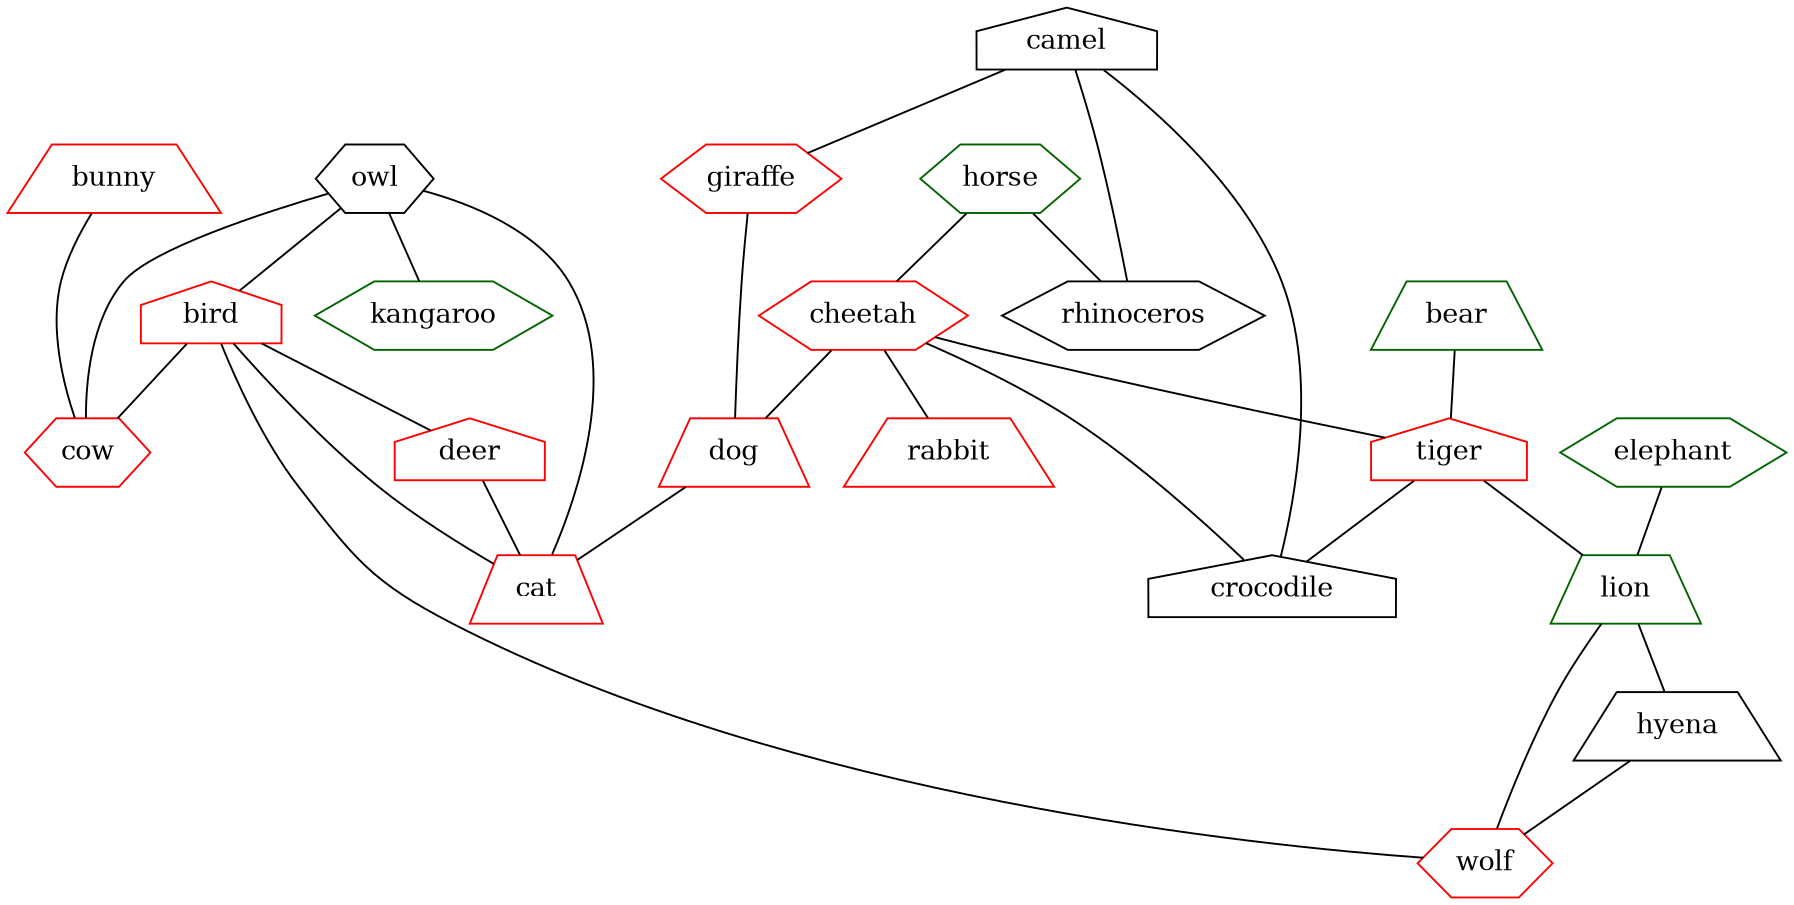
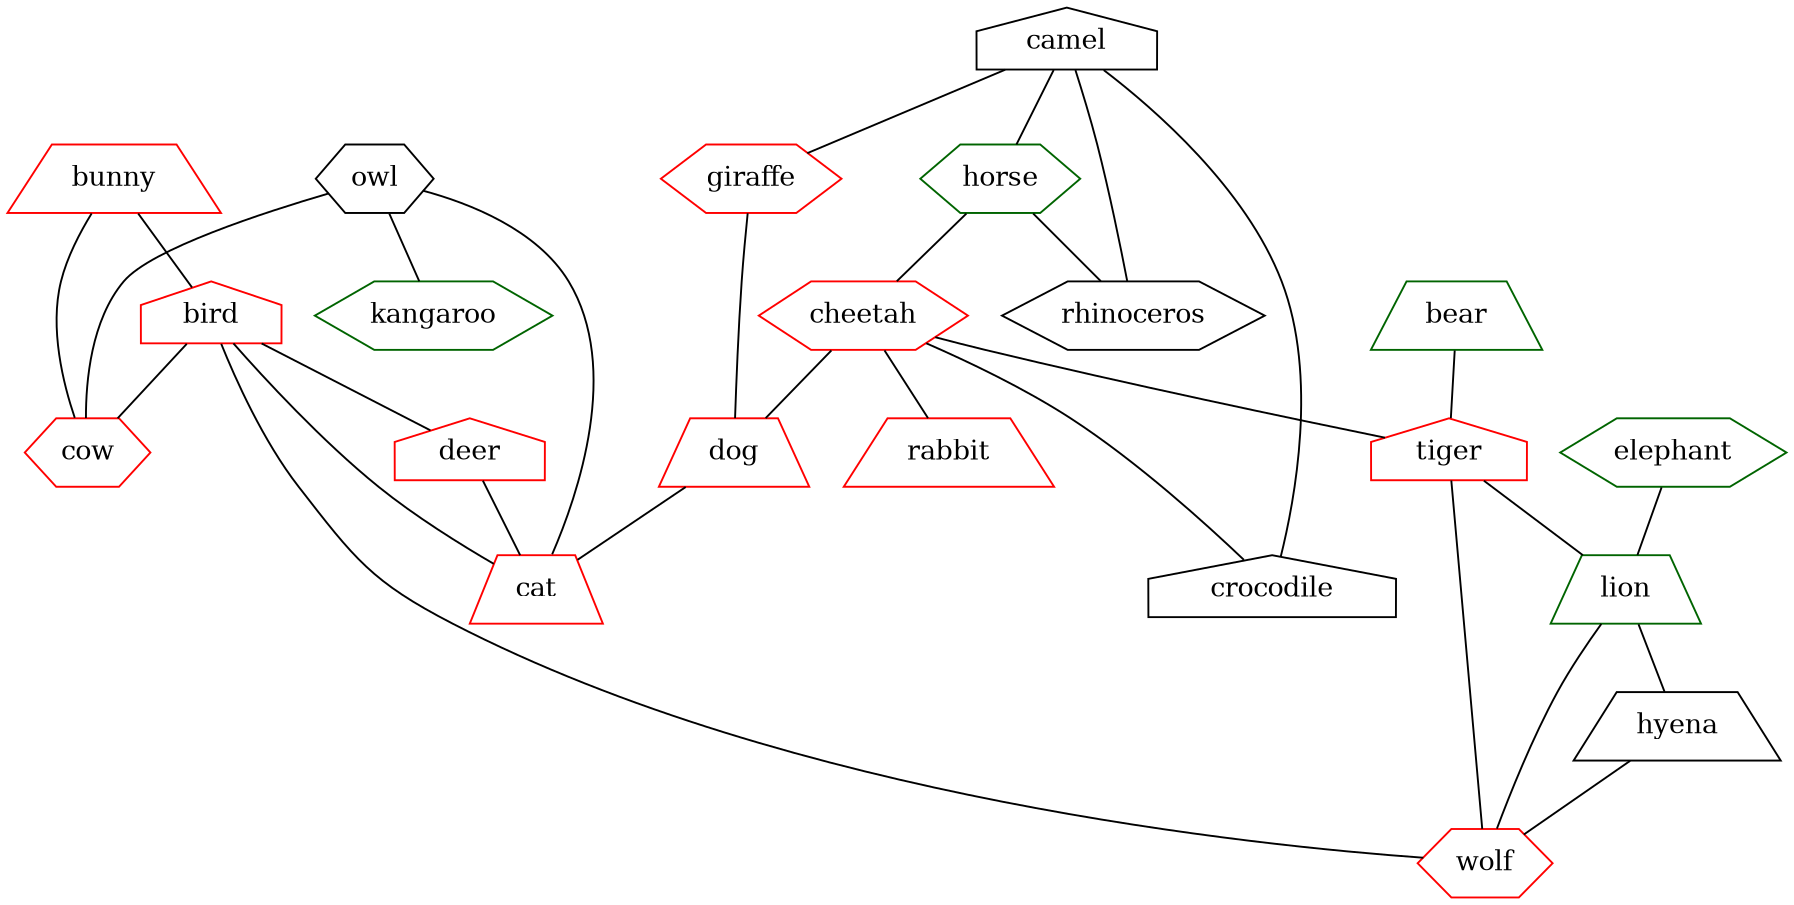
edge "camel" -- "horse": added
edge "owl" -- "bird": now "bunny" -- "bird"
edge "tiger" -- "crocodile": now "tiger" -- "wolf"
